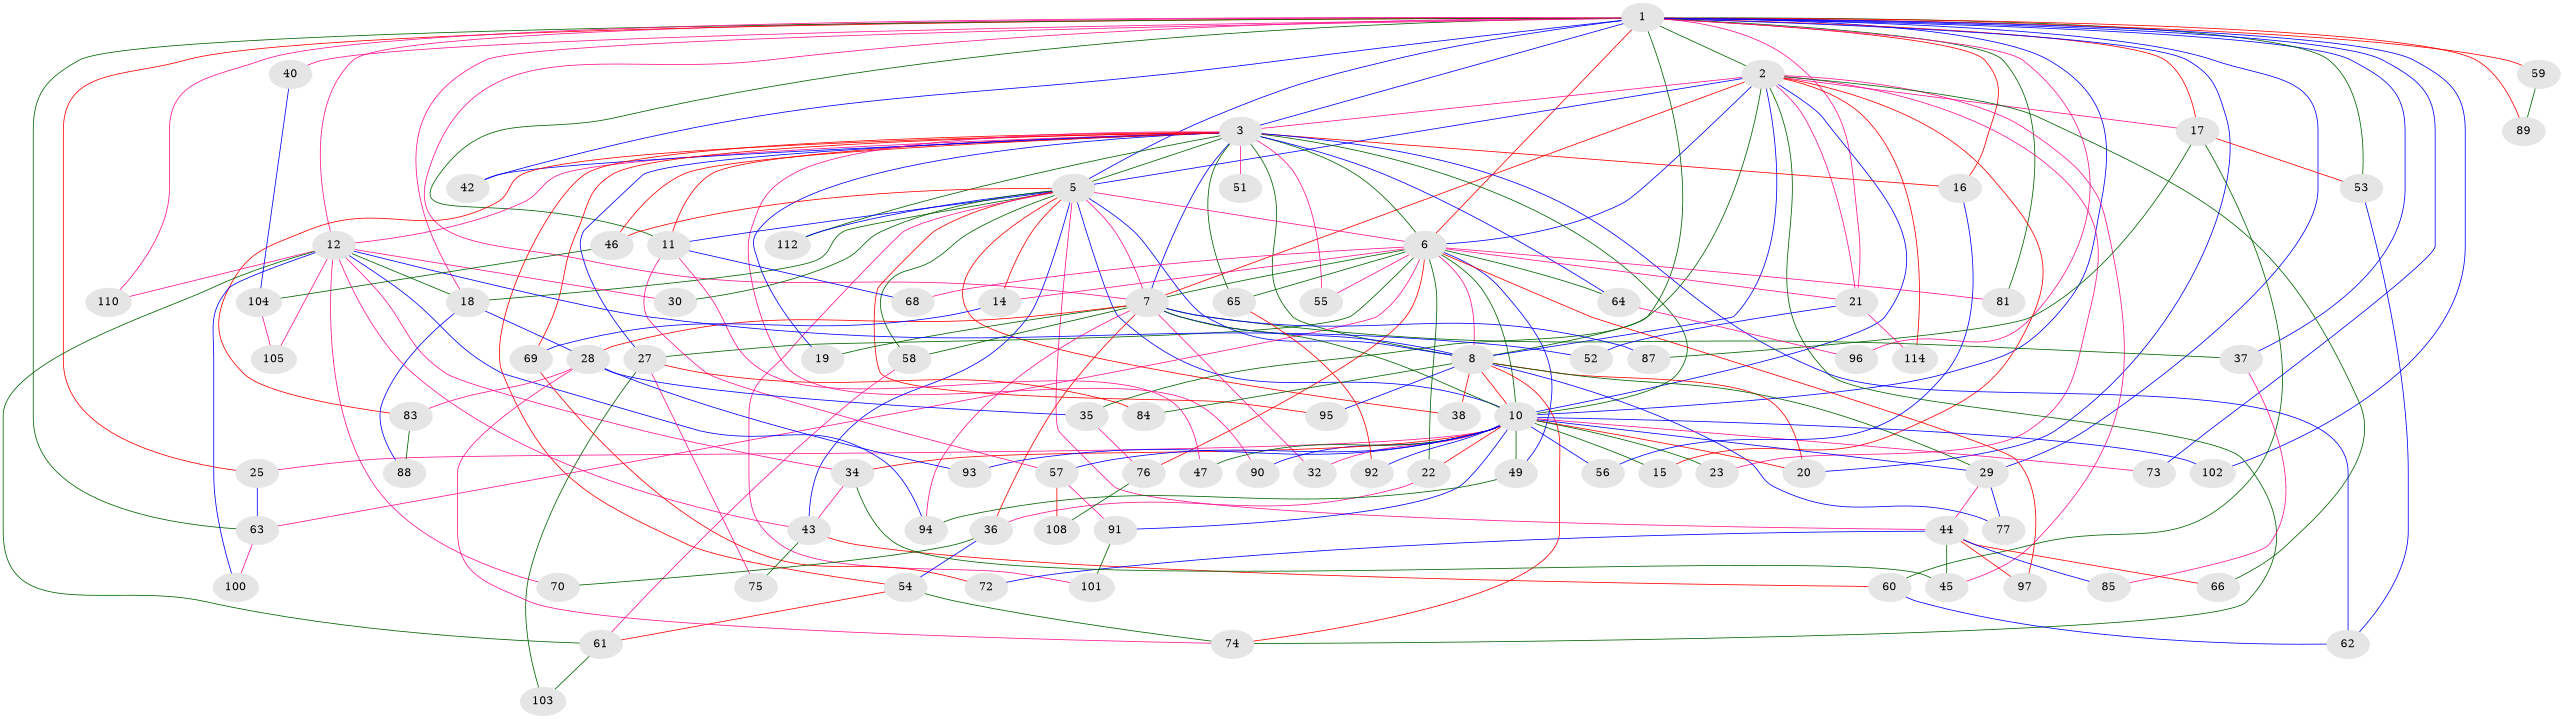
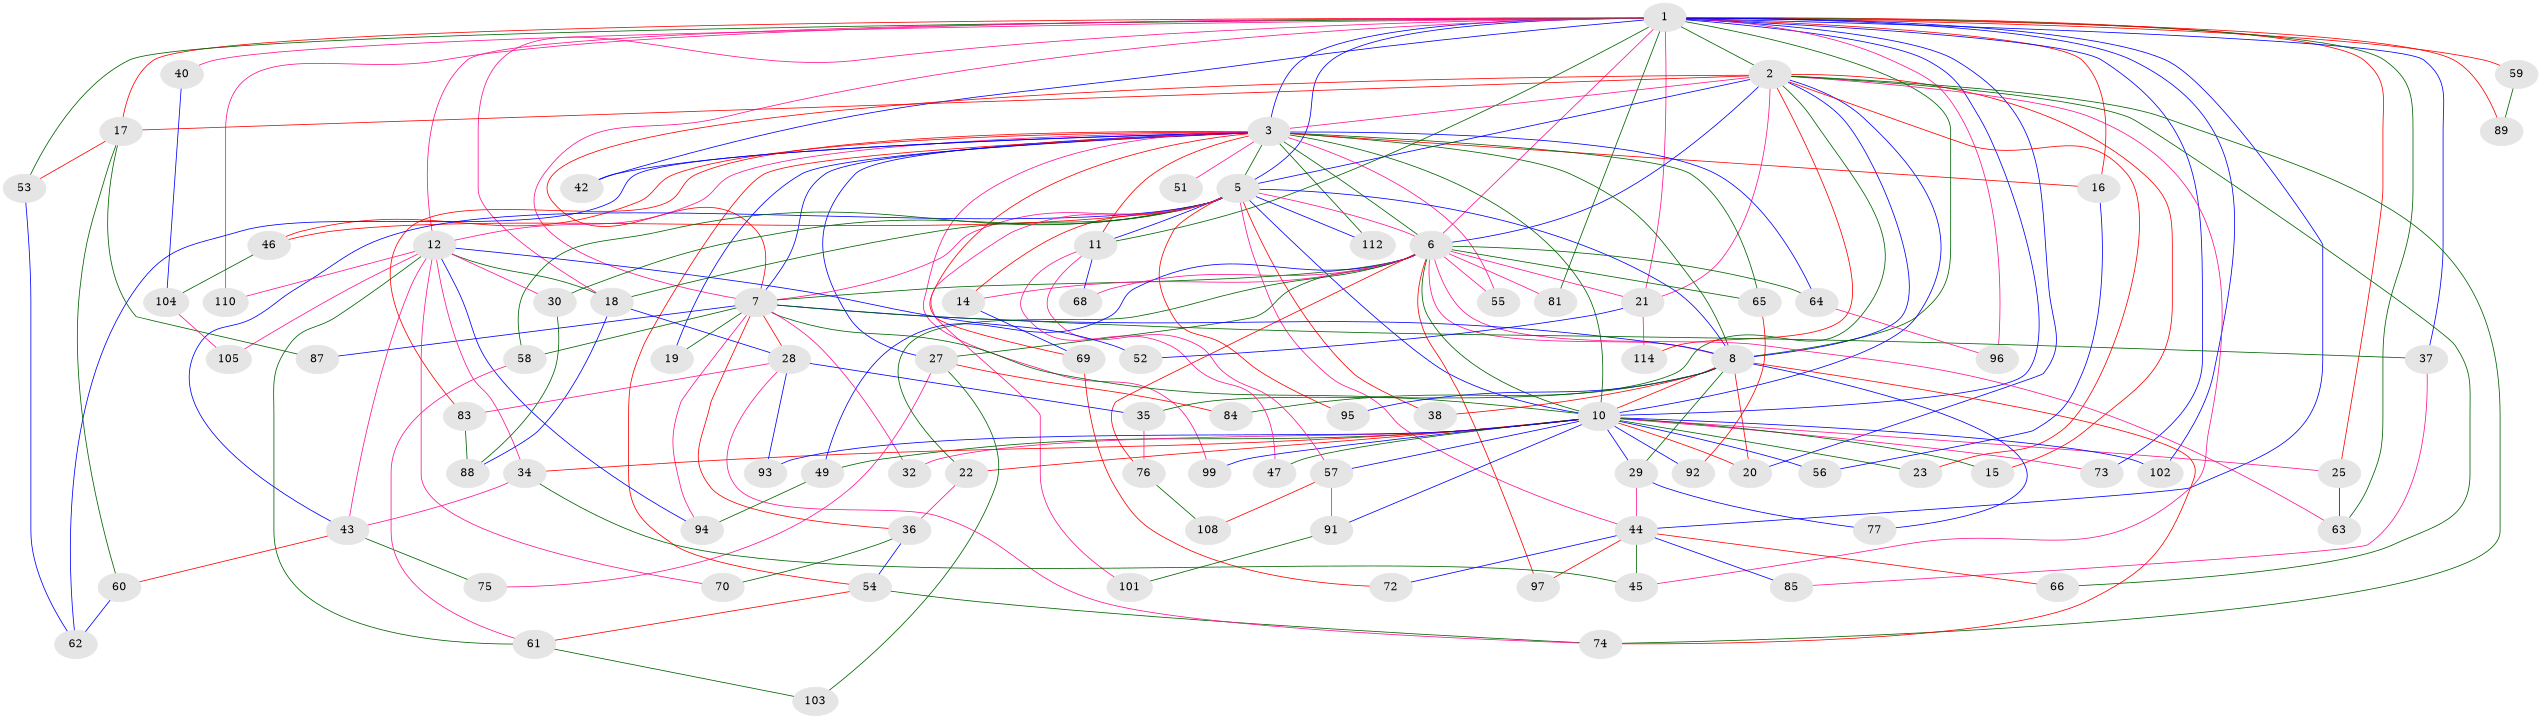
edge "1" -- "29": now "1" -- "44"
edge "2" -- "17": color deeppink -> red
edge "1" -- "6": color red -> deeppink
edge "2" -- "23": color deeppink -> red
edge "30" -- "88": added
node "90": label "90" -> "99"
node "100": removed
